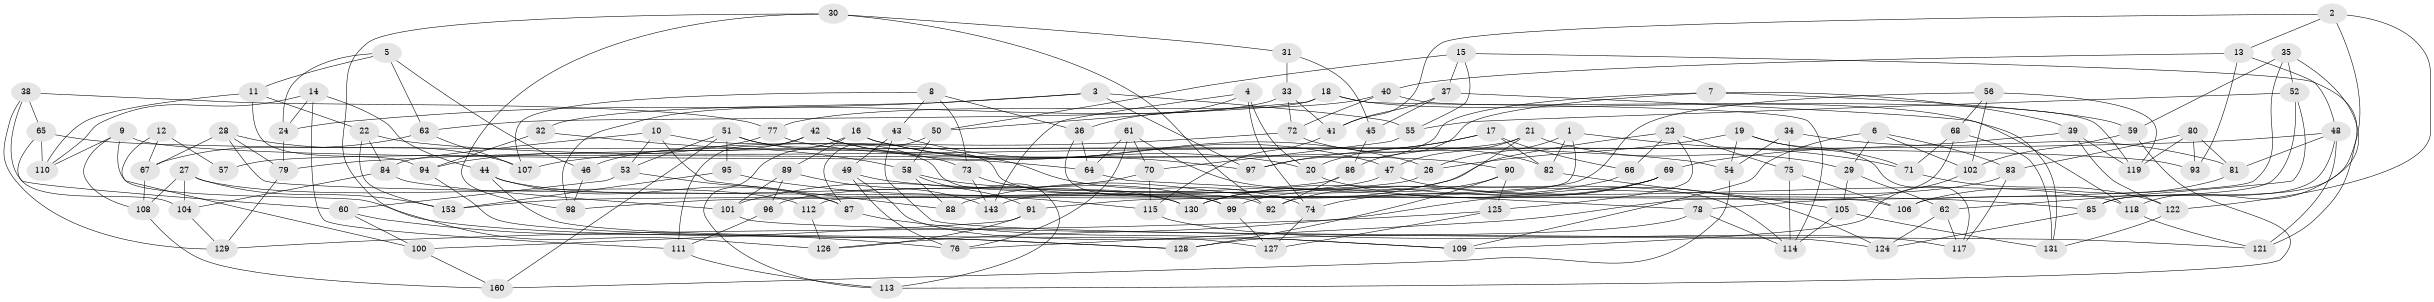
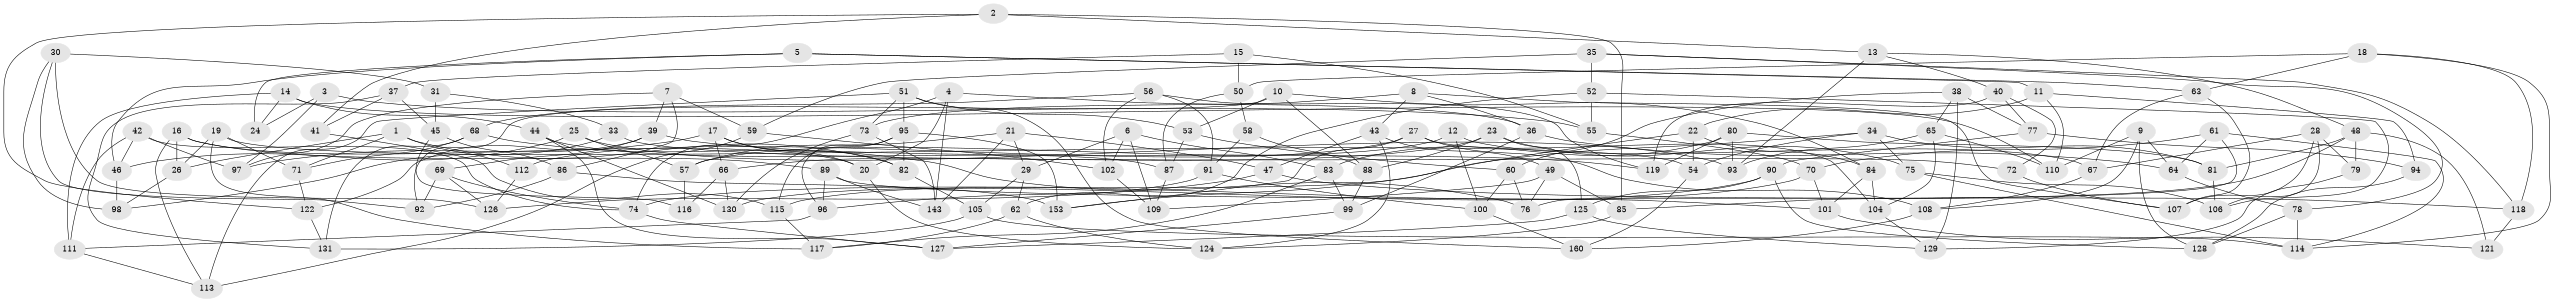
edge "15" -- "121": removed
edge "33" -- "41": removed
node "32": removed
node "25": added
edge "95" -- "96": added
edge "72" -- "82": now "95" -- "82"
edge "24" -- "79": removed
edge "58" -- "99": now "88" -- "99"
edge "34" -- "74": added
node "116": added
